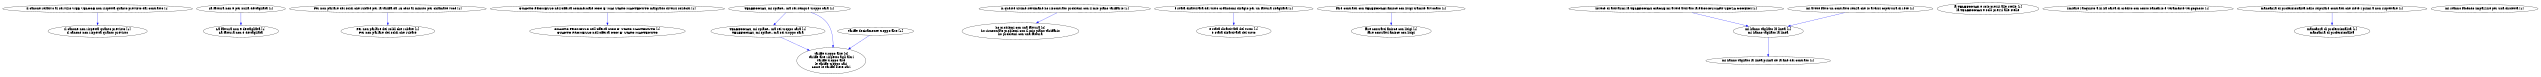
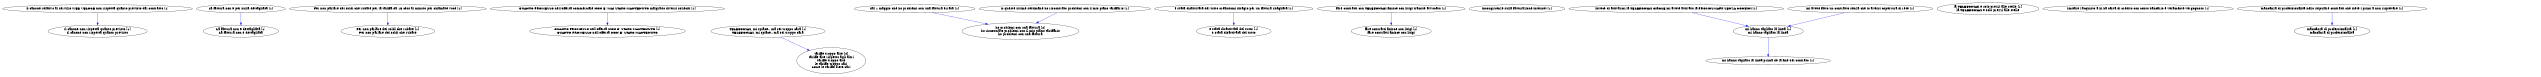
node "TELEFONIAX, mi spiace.. ma sei sempre troppo cara [1]": removed
node "dal 1 maggio che ho problemi con una fattura errata [1]": added
node "incongruenze sulla fatturazione internet [1]": added
node "mi stanno facendo impazzire per una disdetta [1]": removed
node "tariffe decisamente troppo alte [1]": removed
